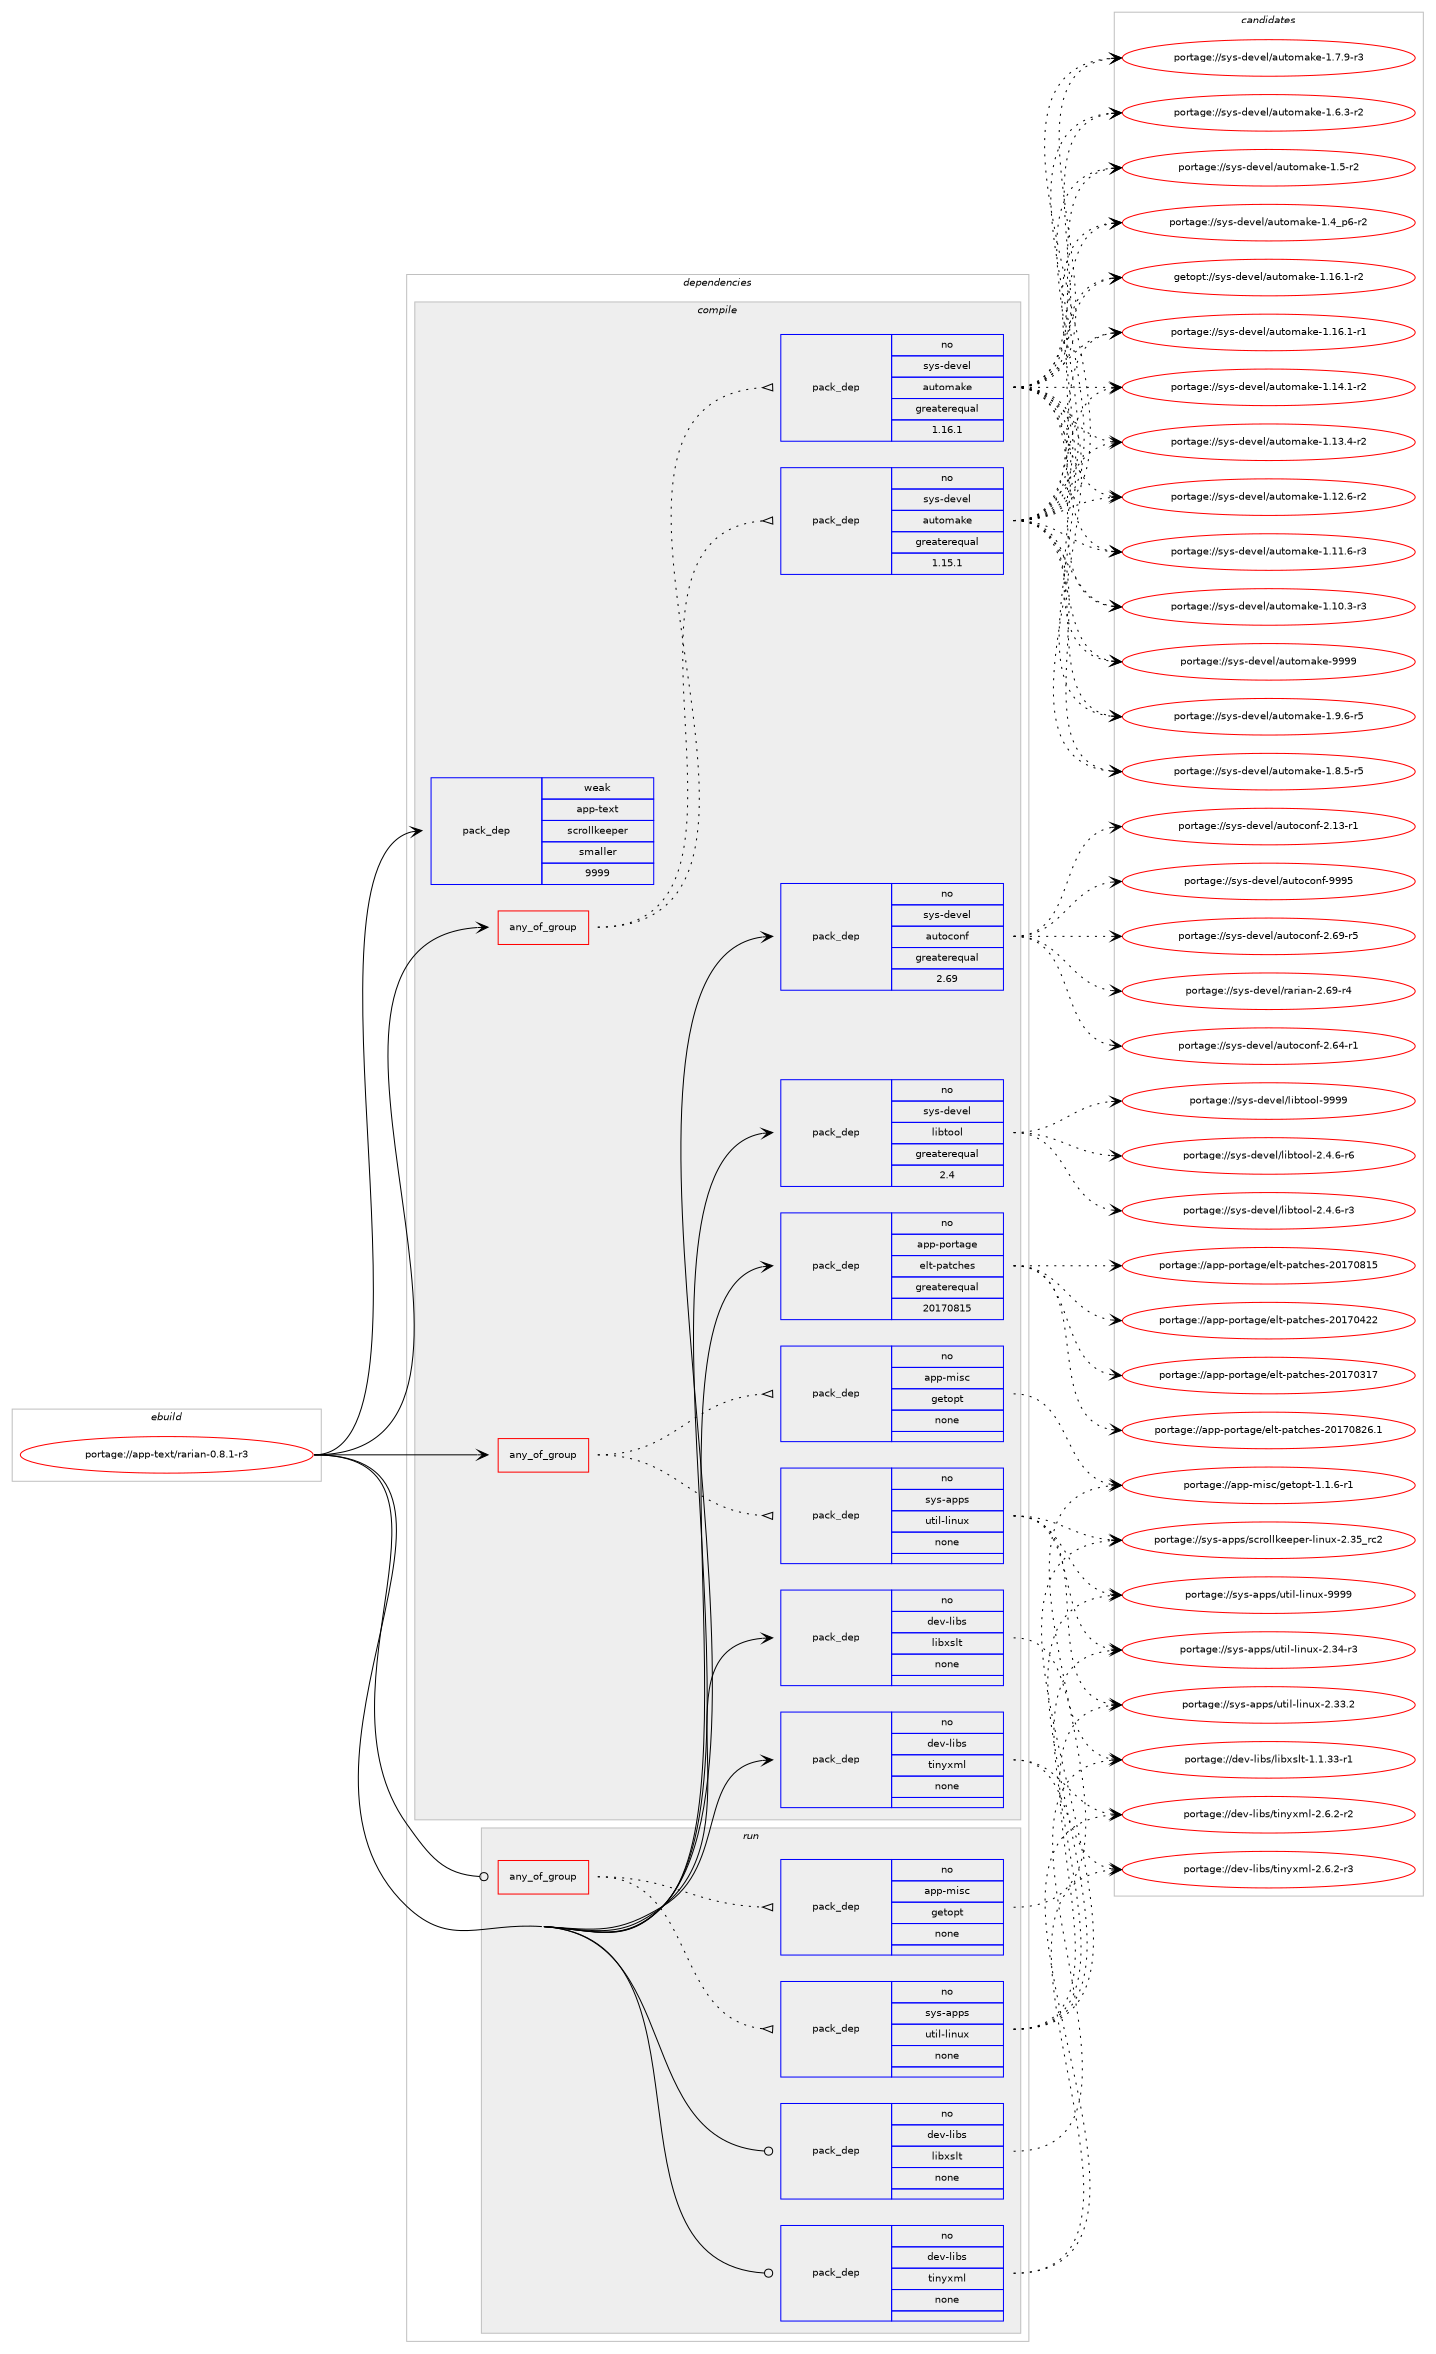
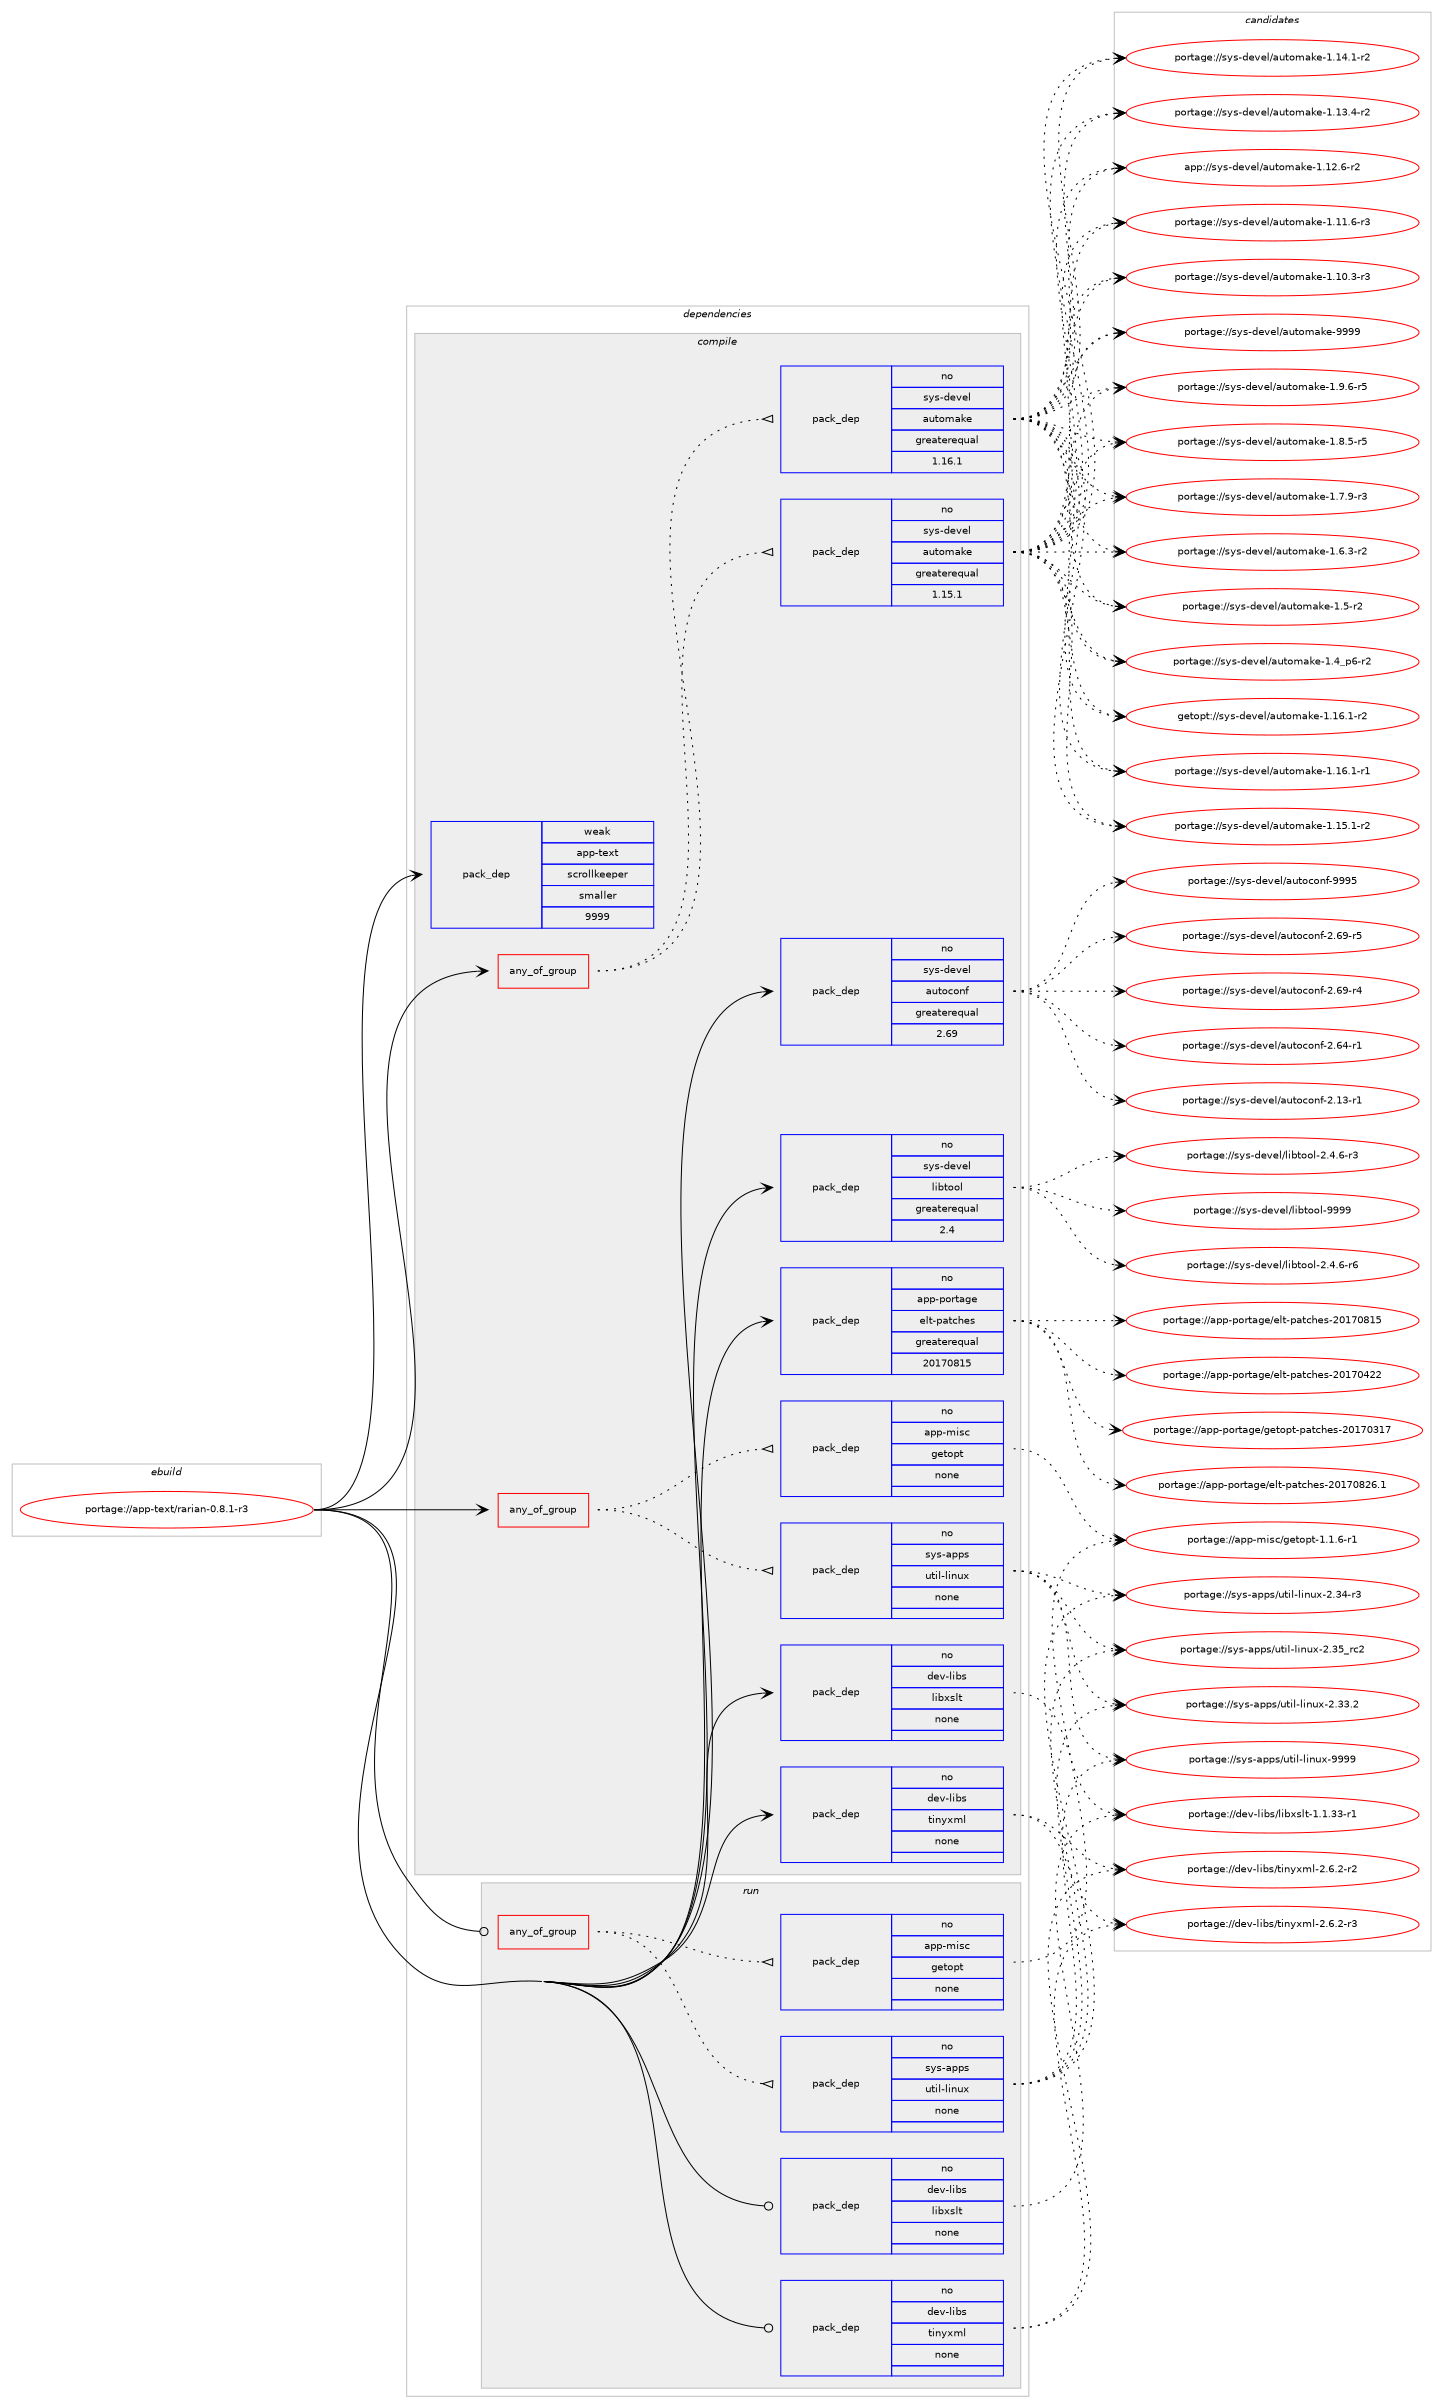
node "portage://sys-devel/automake-1.12.6-r2": label "portage://sys-devel/automake-1.12.6-r2" -> "app://sys-devel/automake-1.12.6-r2"
node "portage://sys-devel/automake-1.15.1-r2": added
node "portage://sys-devel/rarian-2.69-r4": label "portage://sys-devel/rarian-2.69-r4" -> "portage://sys-devel/autoconf-2.69-r4"
node "portage://app-portage/elt-patches-20170317": label "portage://app-portage/elt-patches-20170317" -> "portage://app-portage/getopt-patches-20170317"
node "portage://sys-apps/scrollkeeper-linux-2.35_rc2": label "portage://sys-apps/scrollkeeper-linux-2.35_rc2" -> "portage://sys-apps/util-linux-2.35_rc2"
